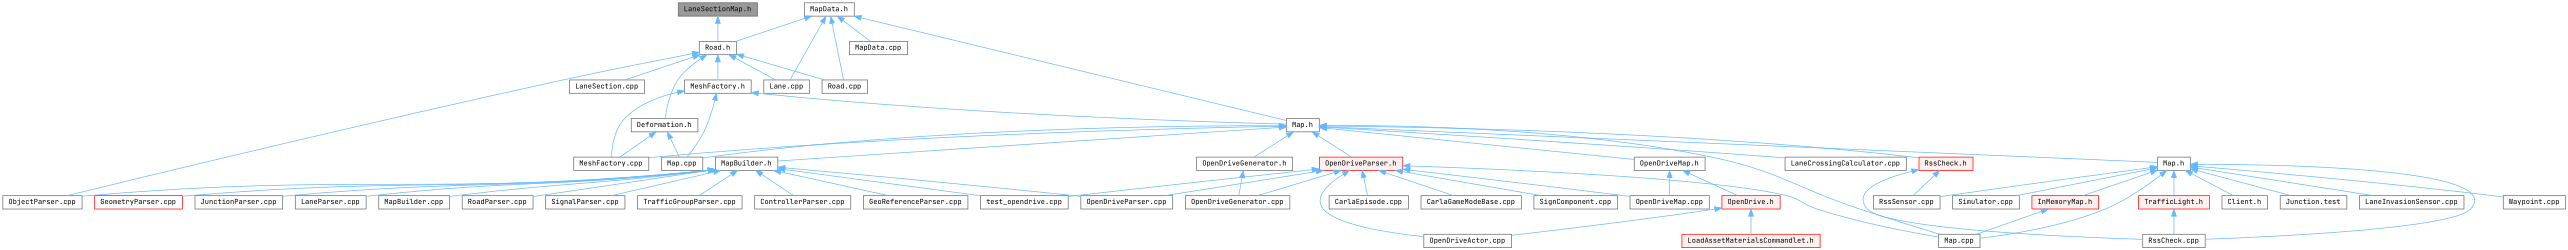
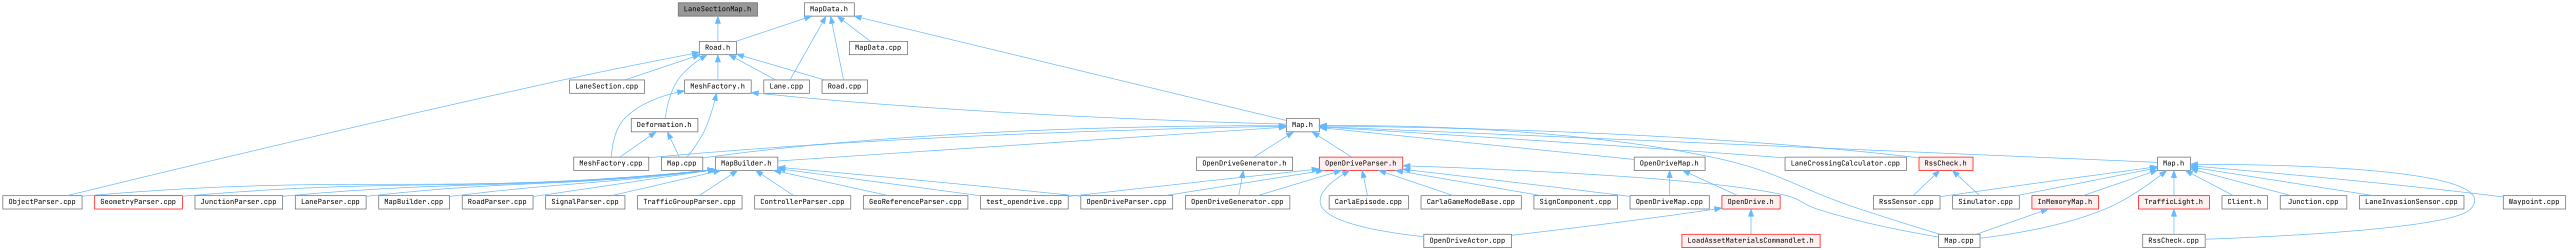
node "Junction.test": label "Junction.test" -> "Junction.cpp"
edge "RssCheck.cpp" -> "RssCheck.h": now "Simulator.cpp" -> "RssCheck.h"
